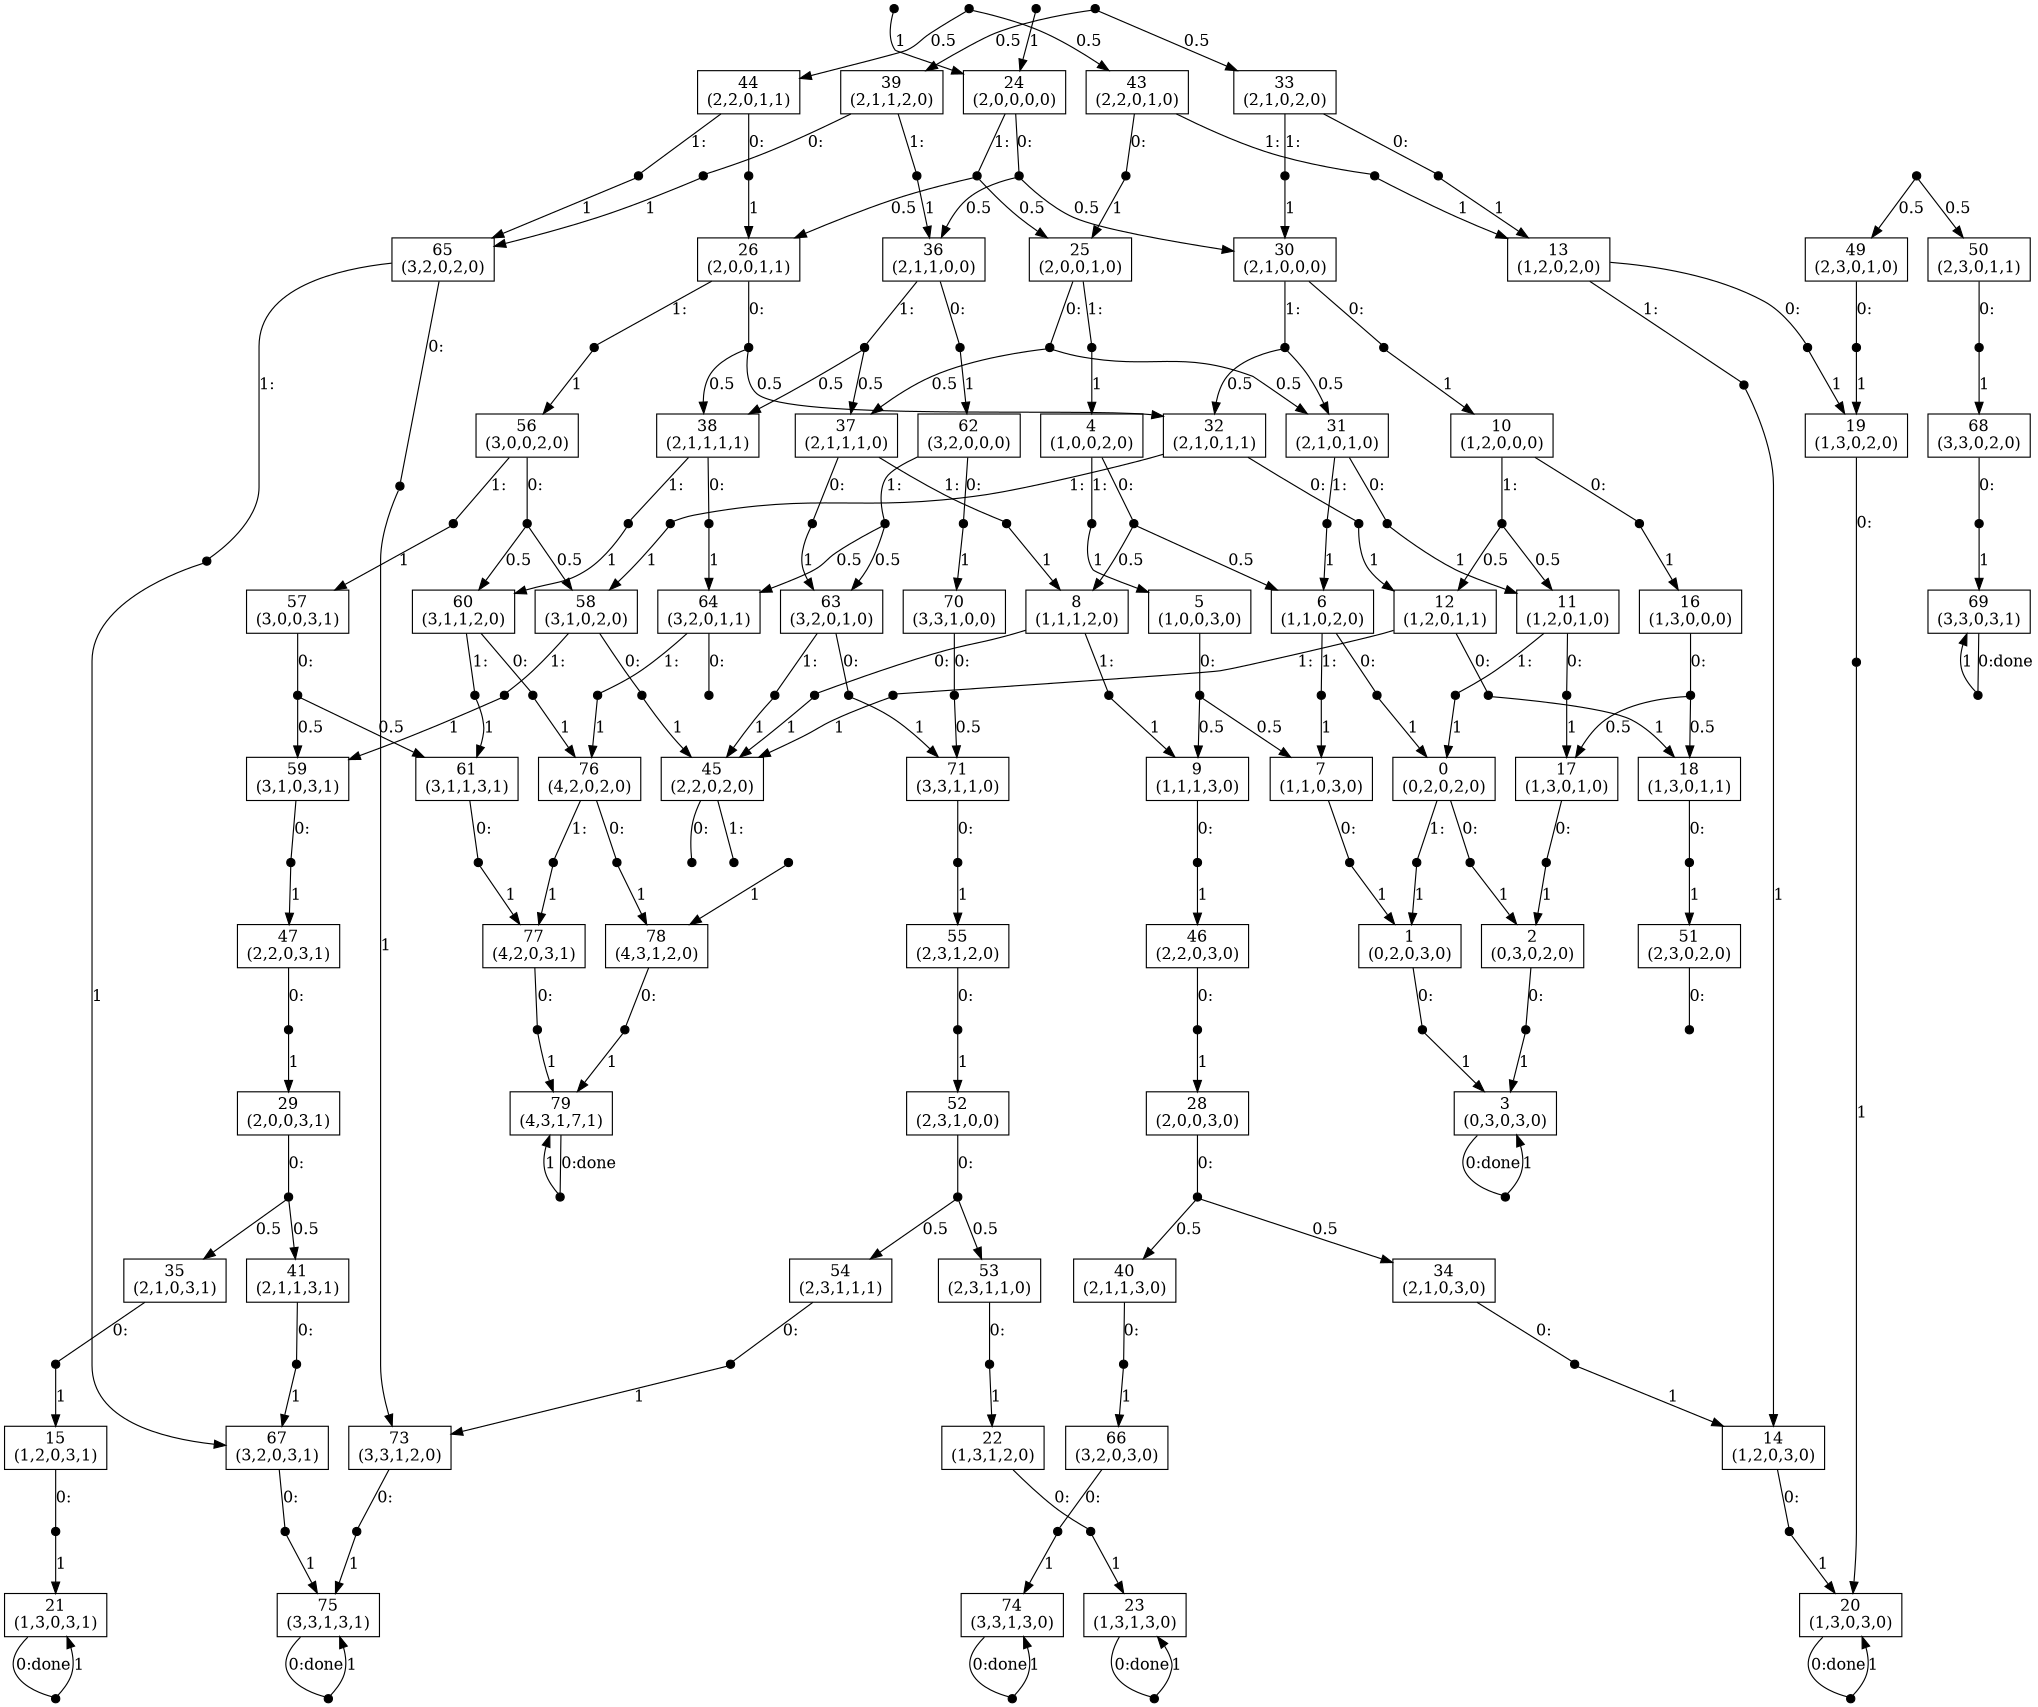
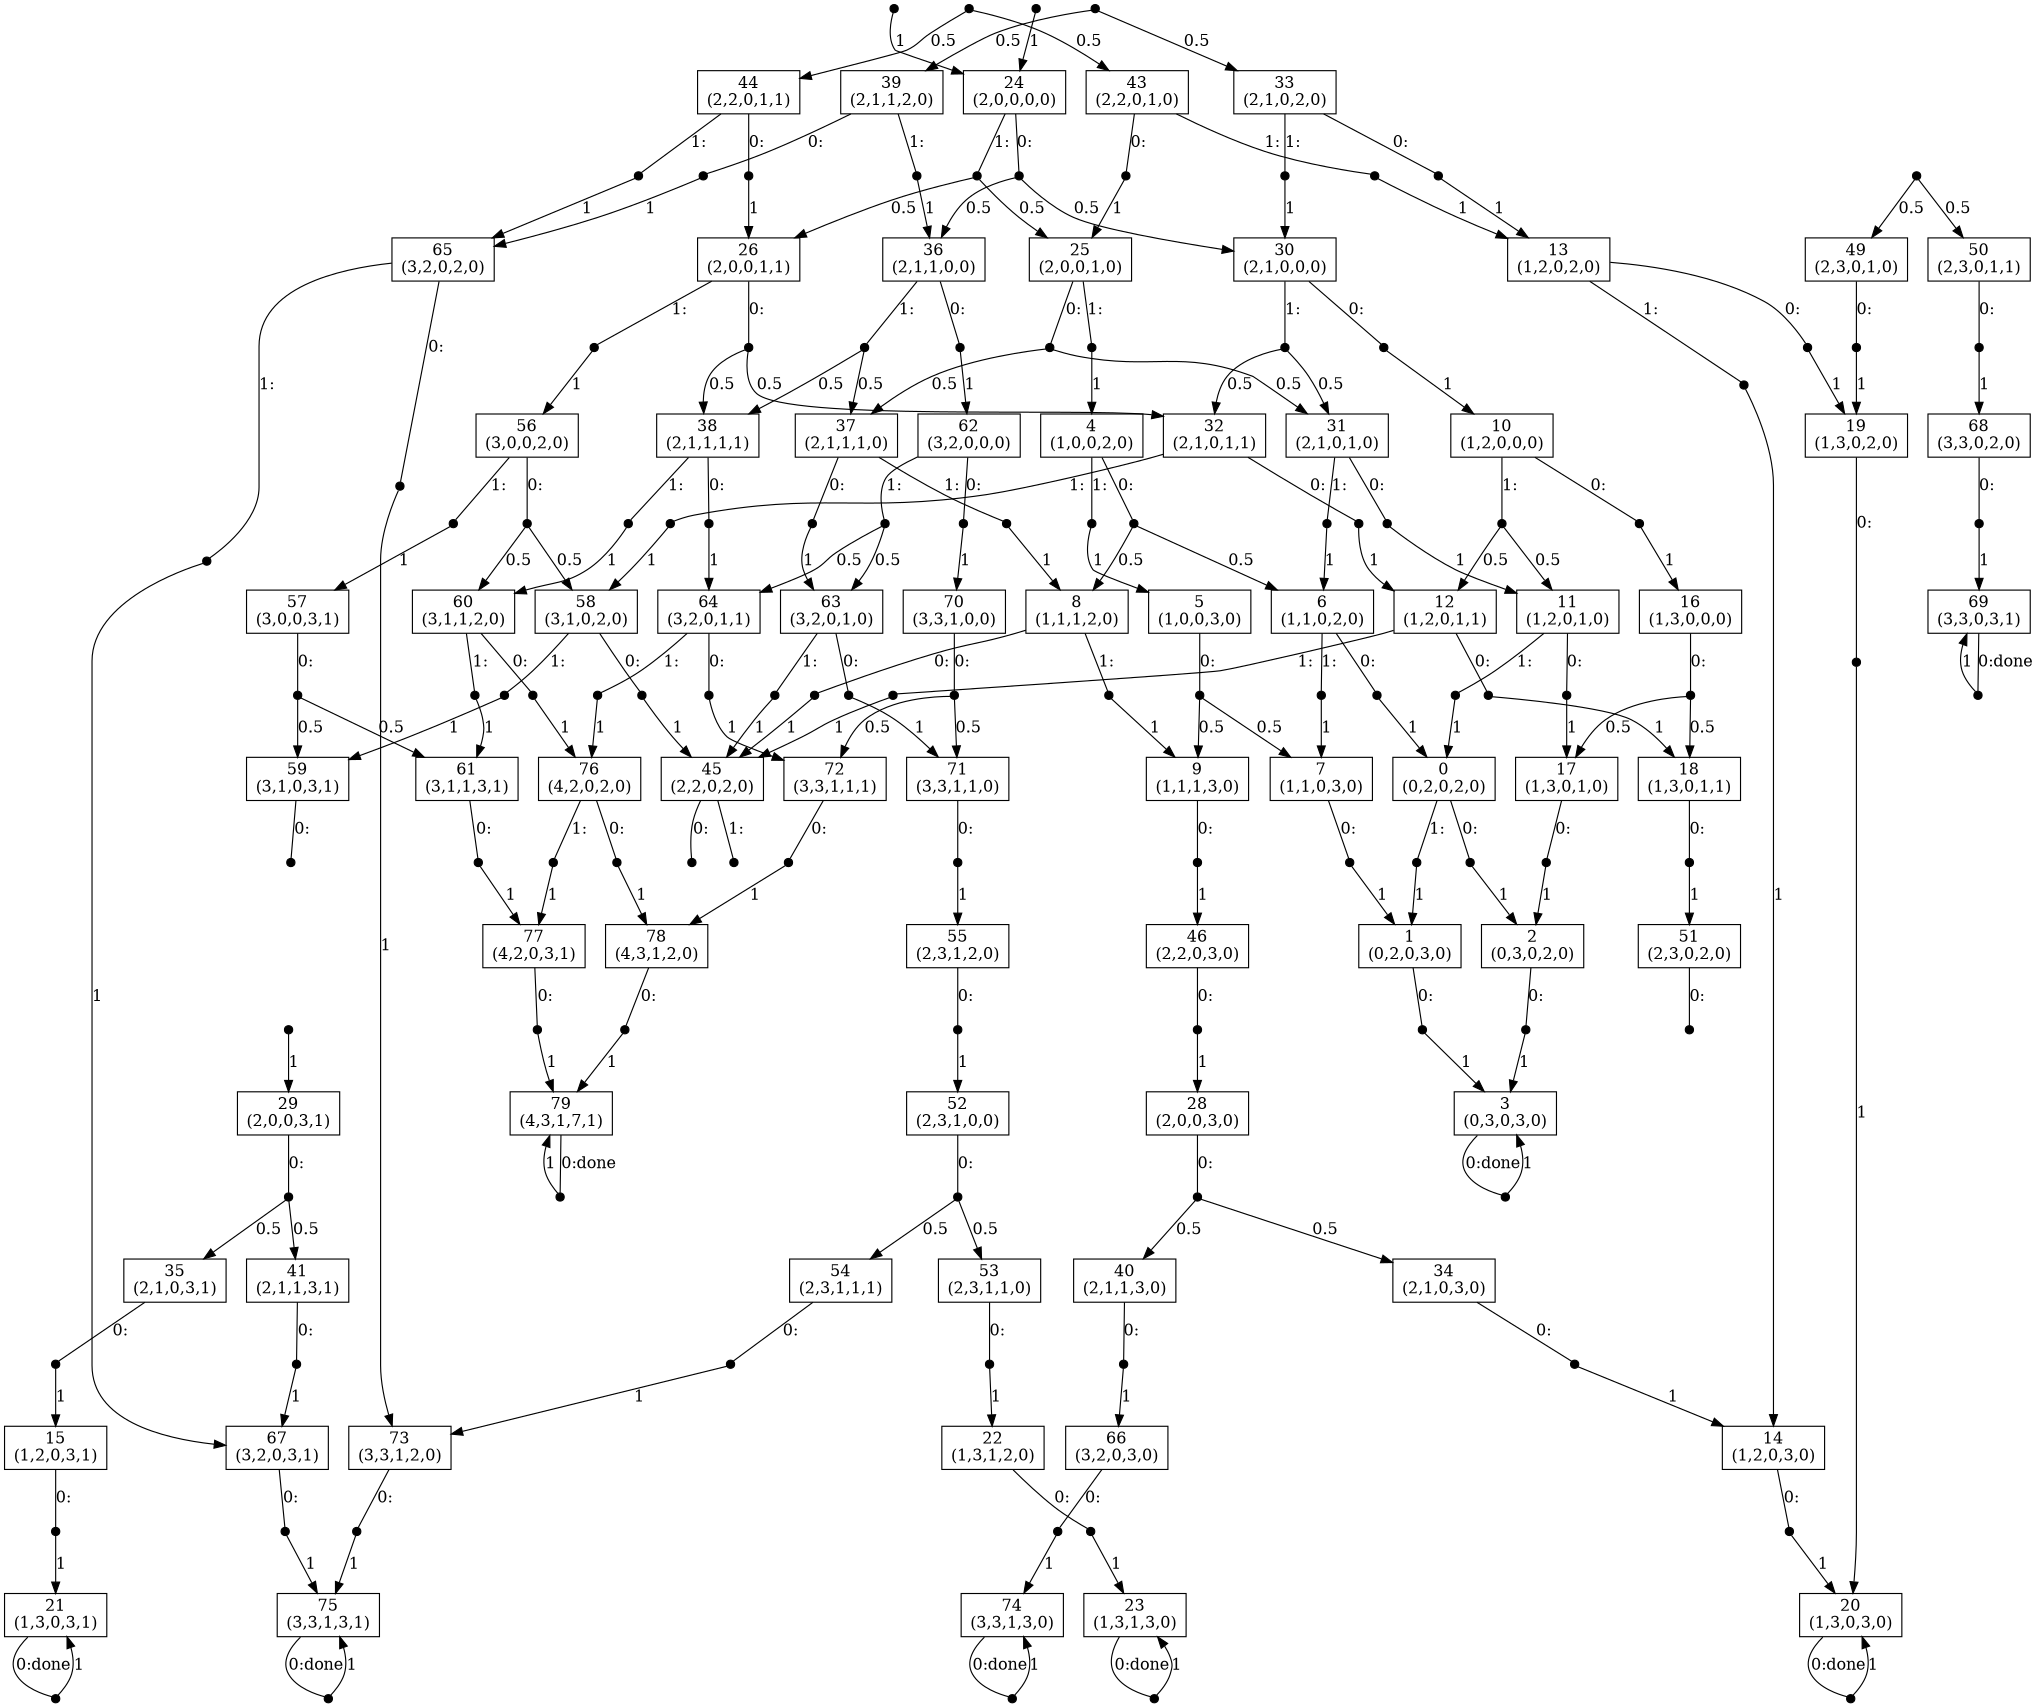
node "72 (3,3,1,1,1)": added
node "47 (2,2,0,3,1)": removed
